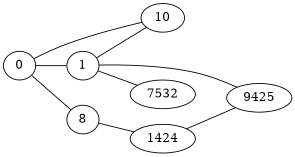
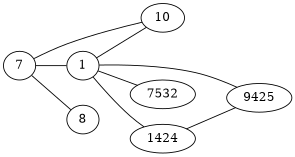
node "0": label "0" -> "7"
edge "8" -- "1424": now "1" -- "1424"
